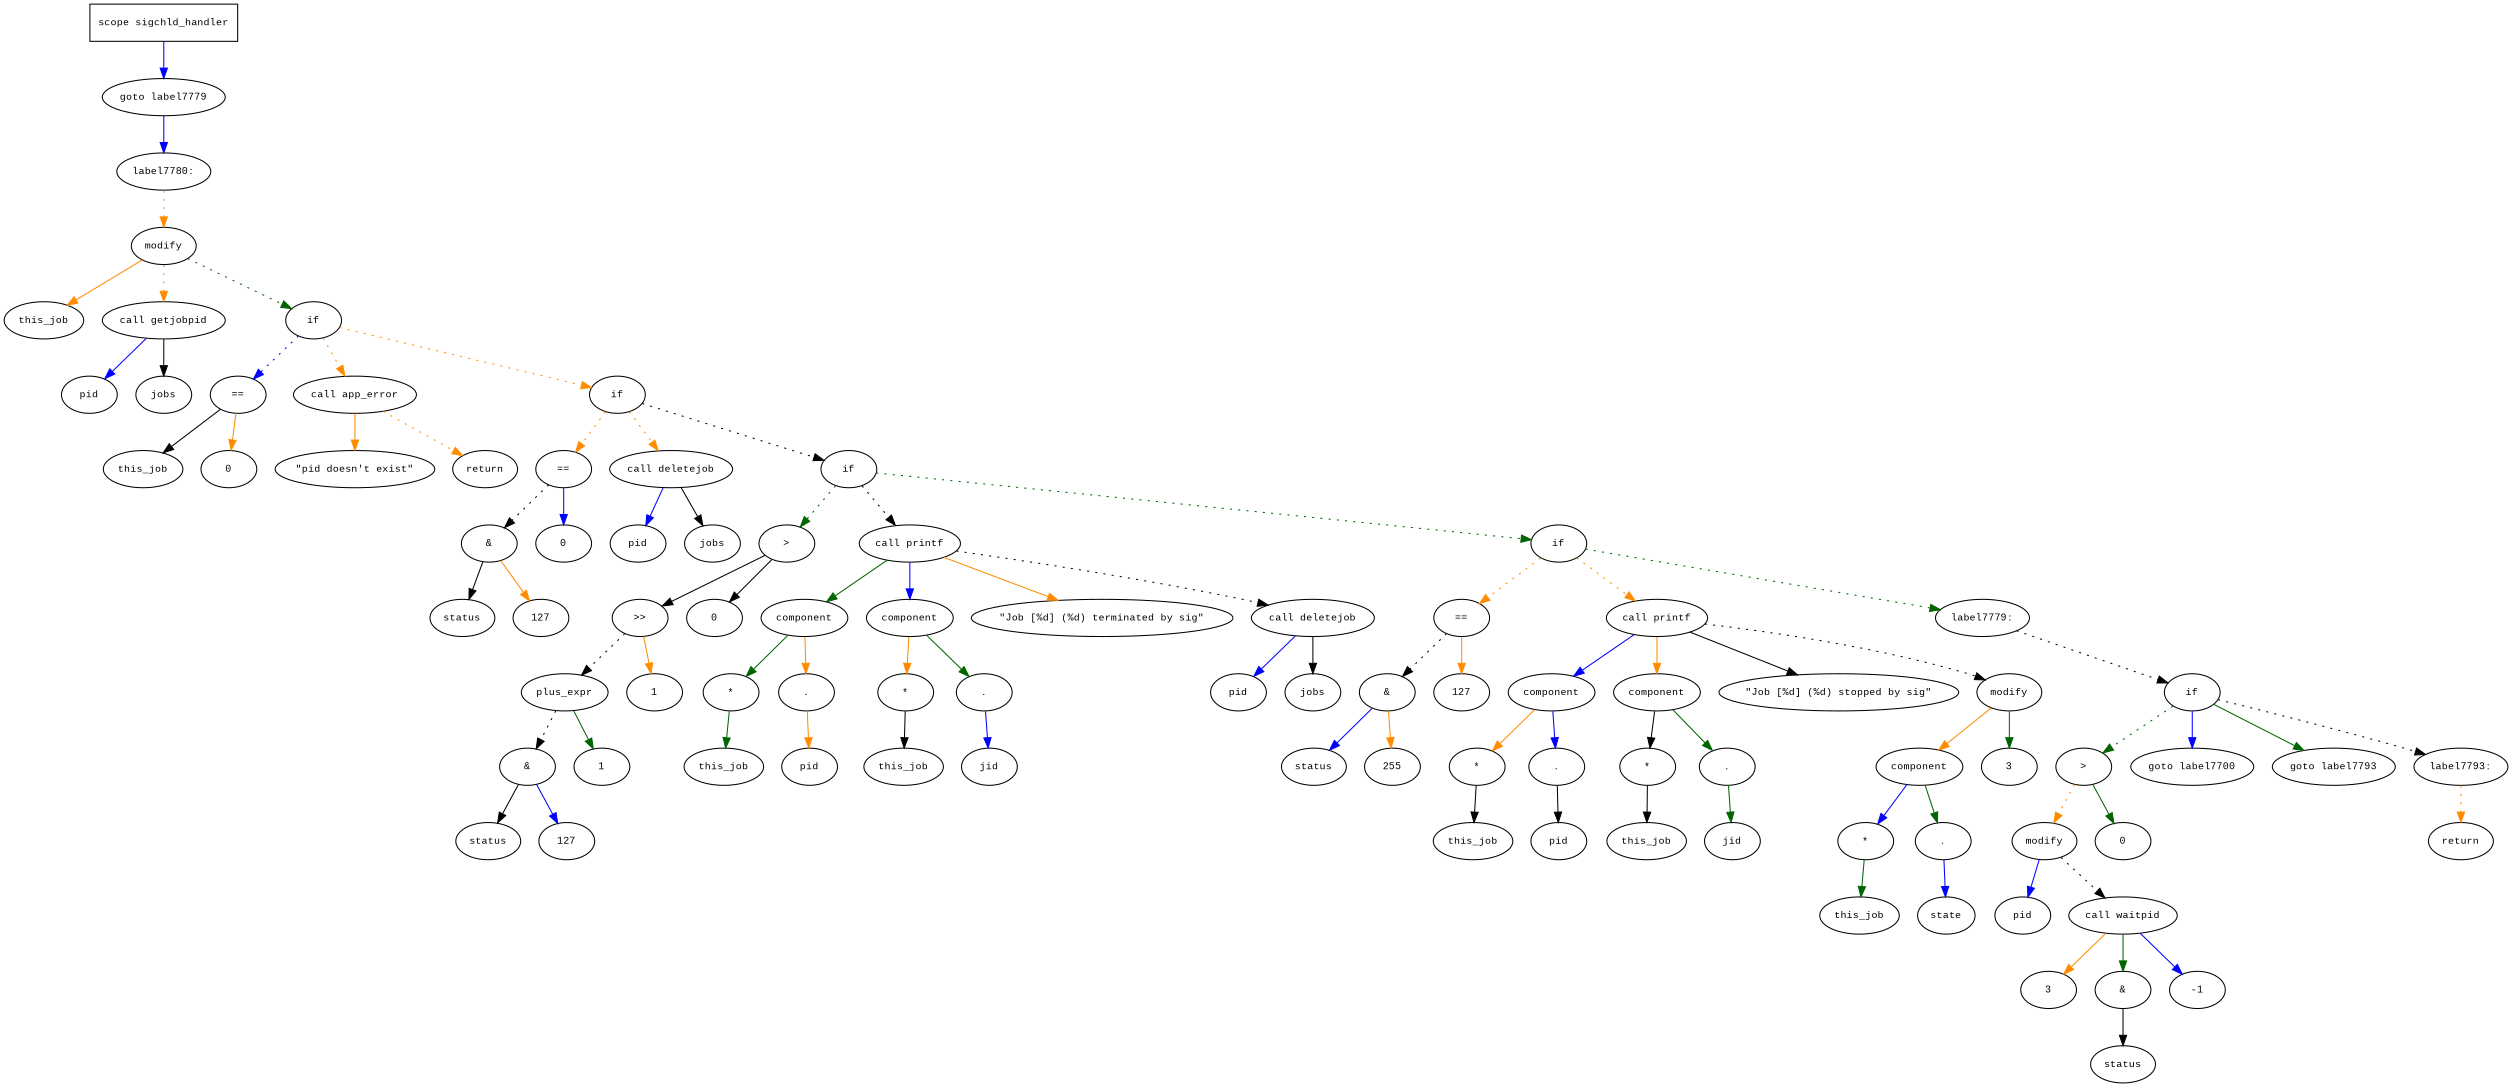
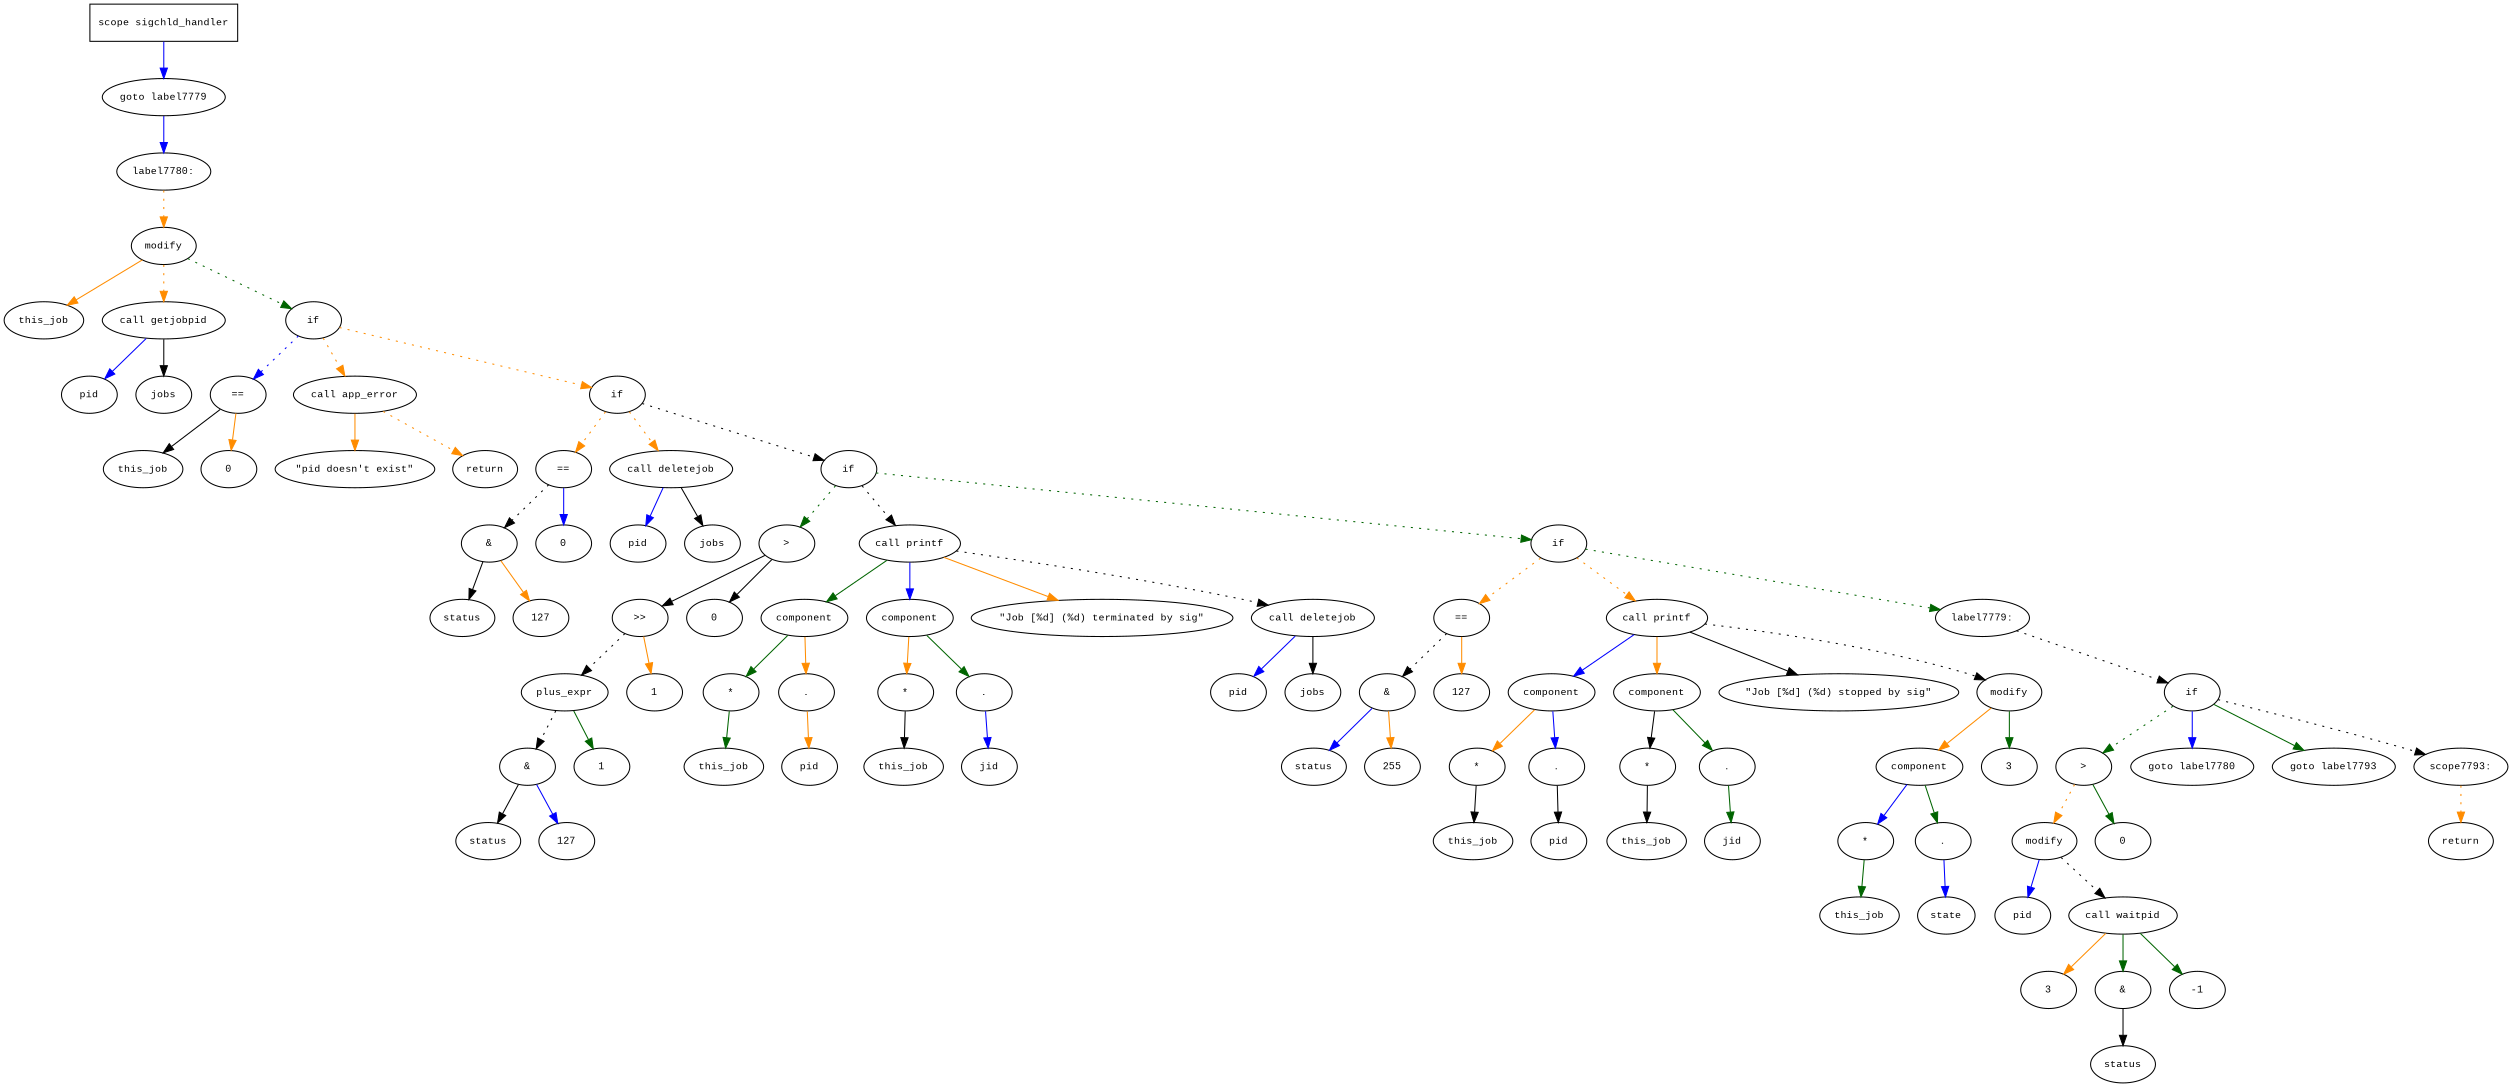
node "goto label7700": label "goto label7700" -> "goto label7780"
node "label7793:": label "label7793:" -> "scope7793:"
edge "call waitpid" -> "-1": color blue -> darkgreen
